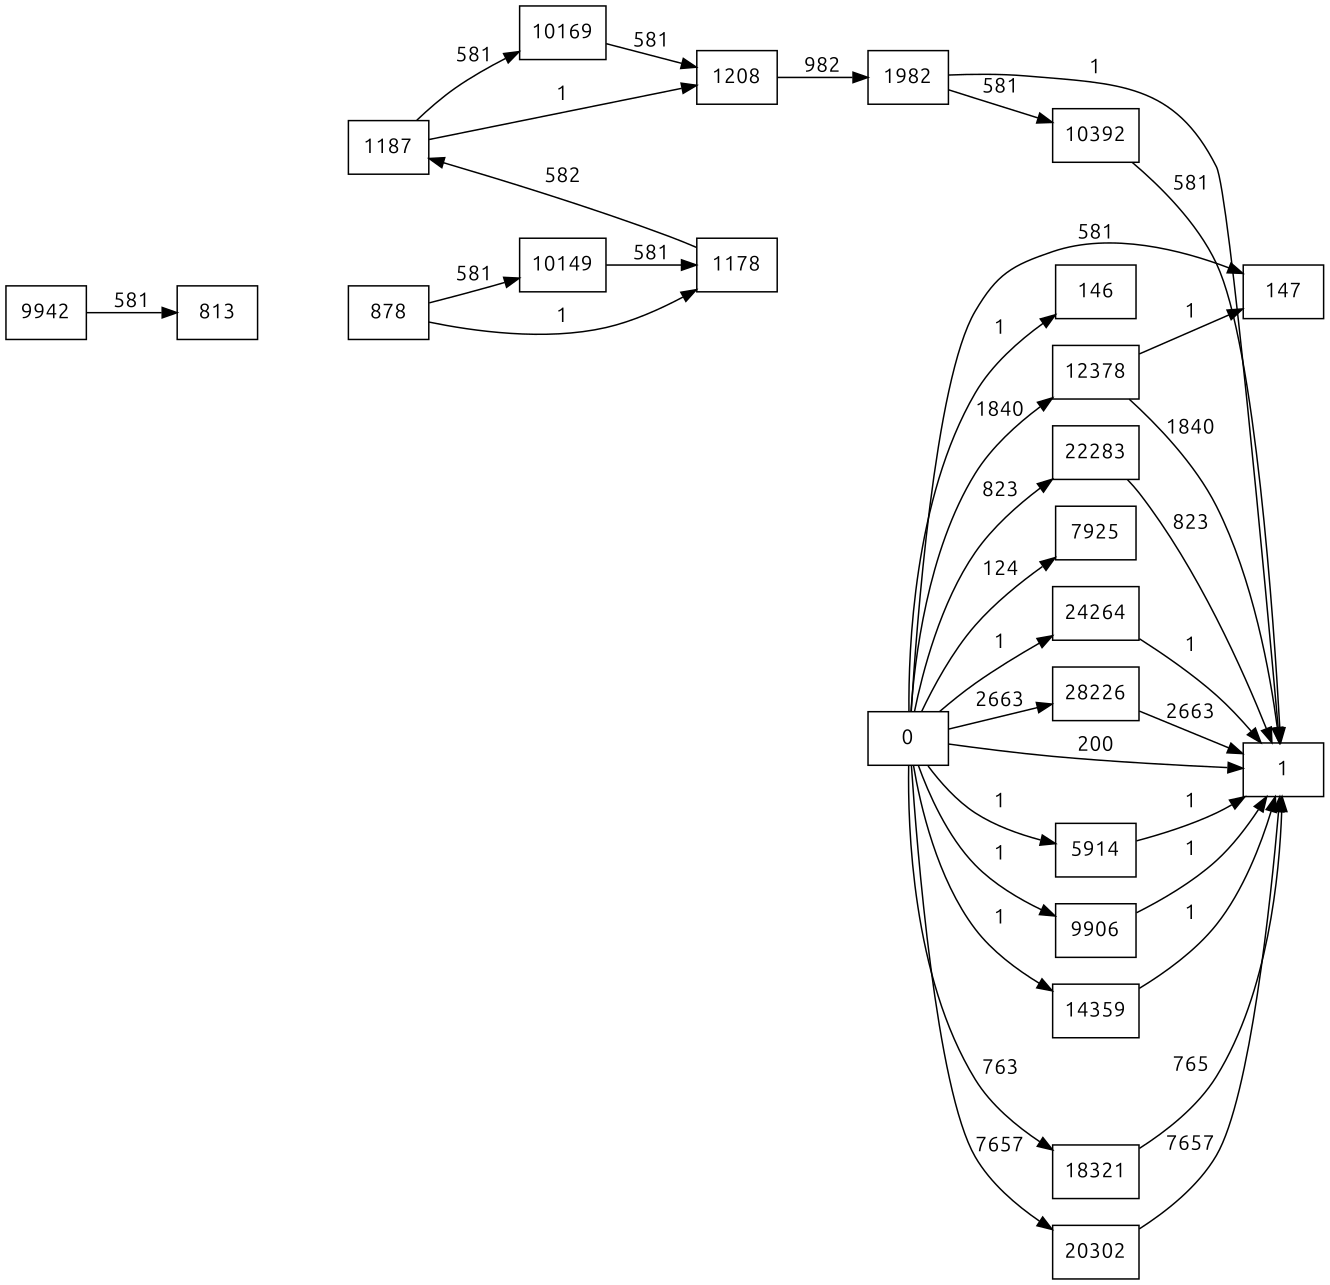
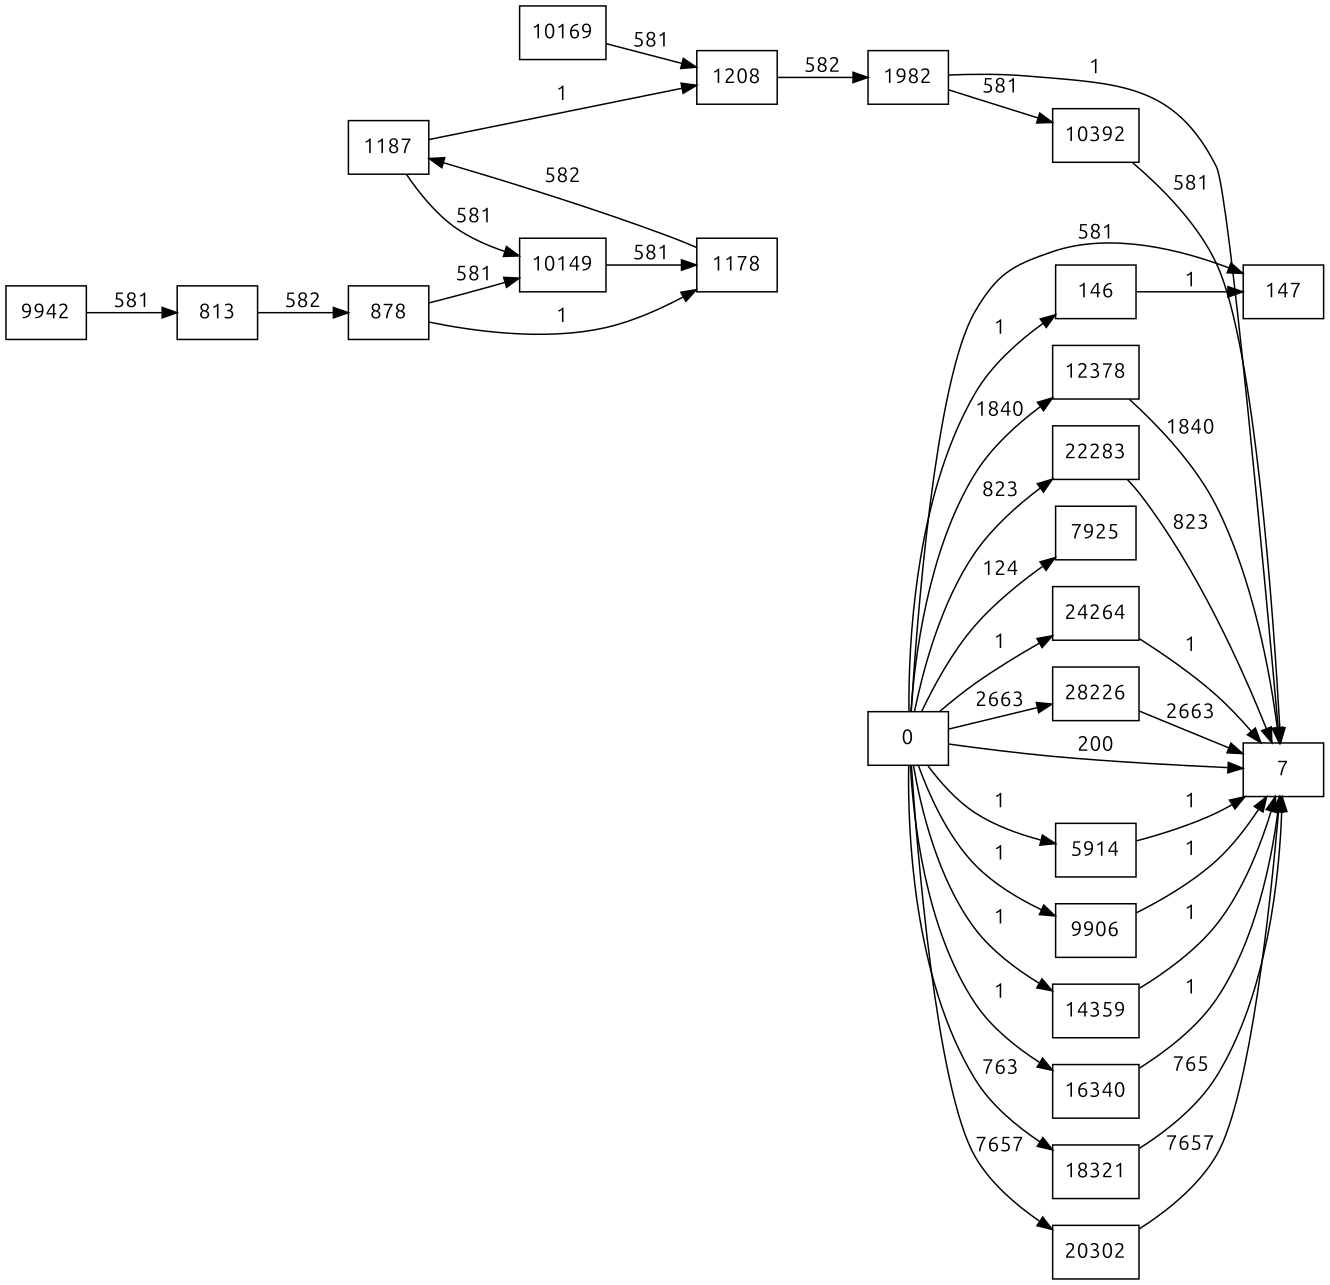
edge "1208" -> "1982": label "982" -> "582"
edge "1187" -> "10169": now "1187" -> "10149"
edge "813" -> "878": added, label "582"
edge "12378" -> "147": now "146" -> "147"
node "1": label "1" -> "7"
node "16340": added
